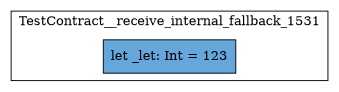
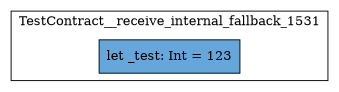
node "let _let: Int = 123": label "let _let: Int = 123" -> "let _test: Int = 123"
